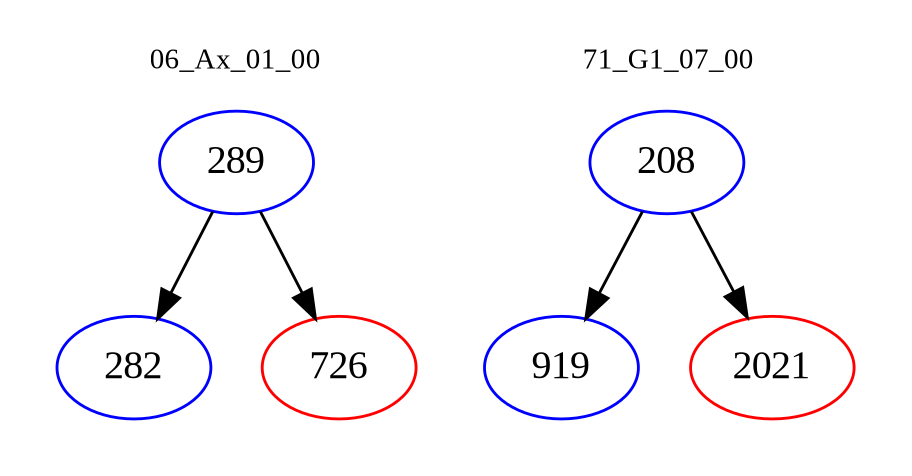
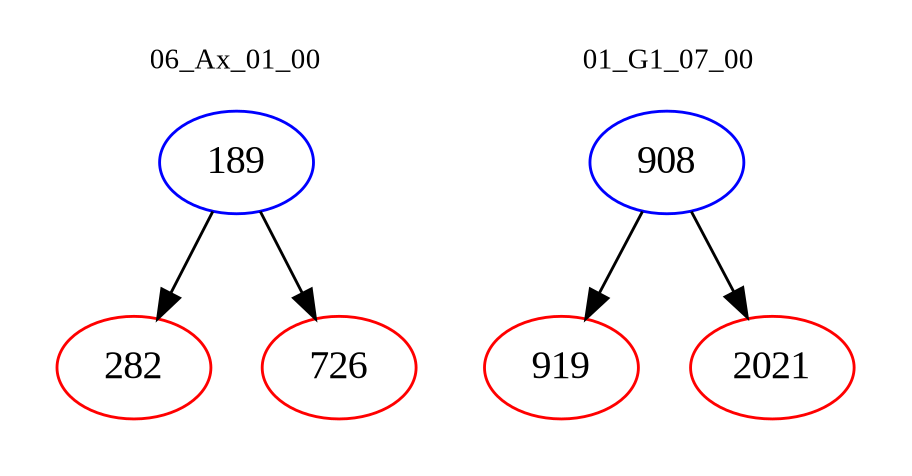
cluster "71_G1_07_00": label "71_G1_07_00" -> "01_G1_07_00"
node "289": label "289" -> "189"
node "208": label "208" -> "908"
node "282": color blue -> red
node "919": color blue -> red
